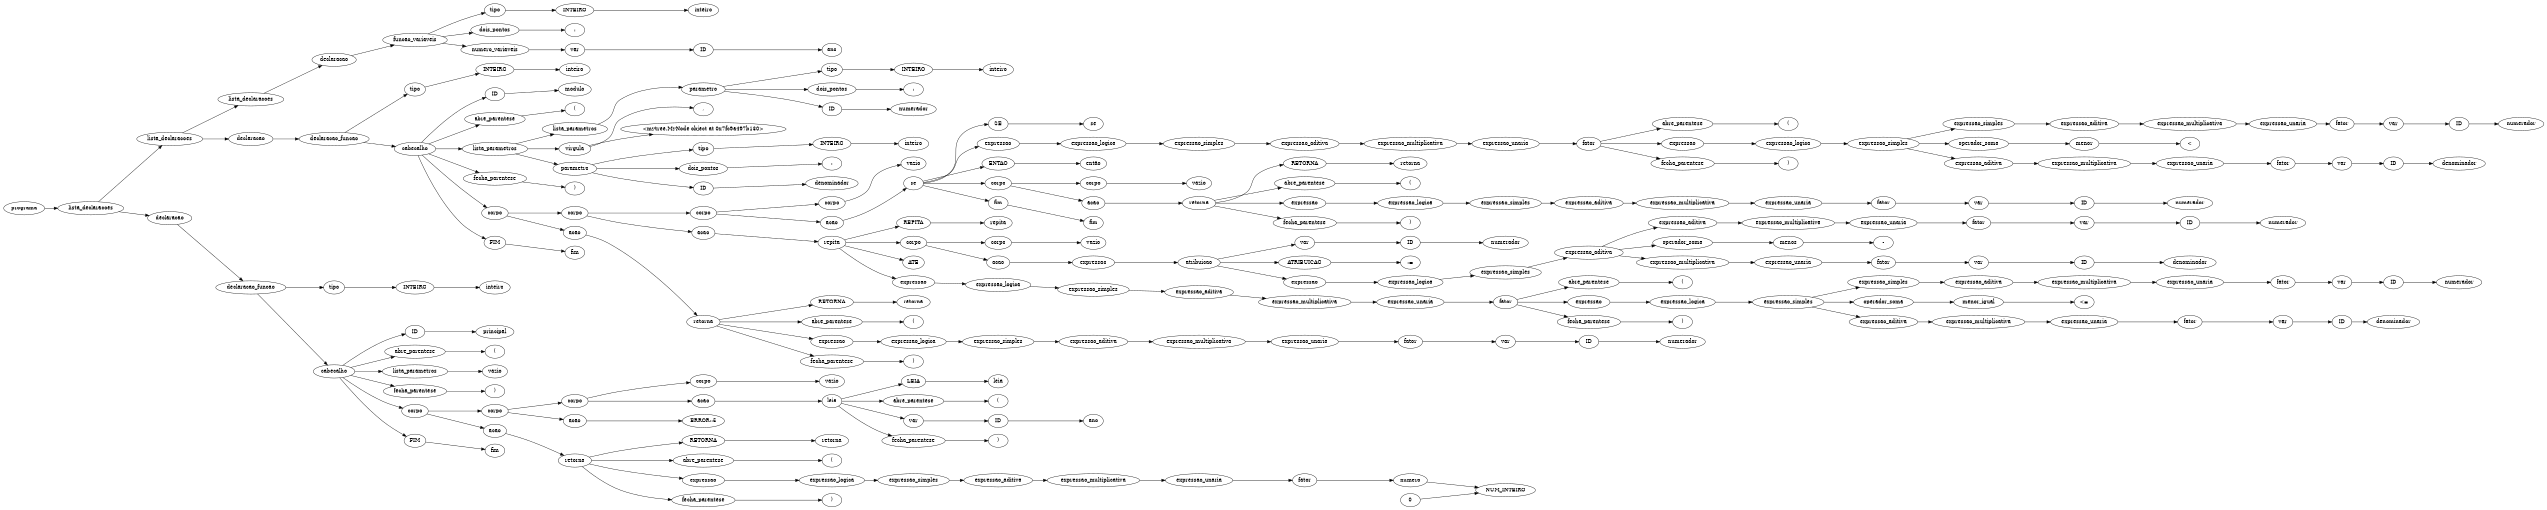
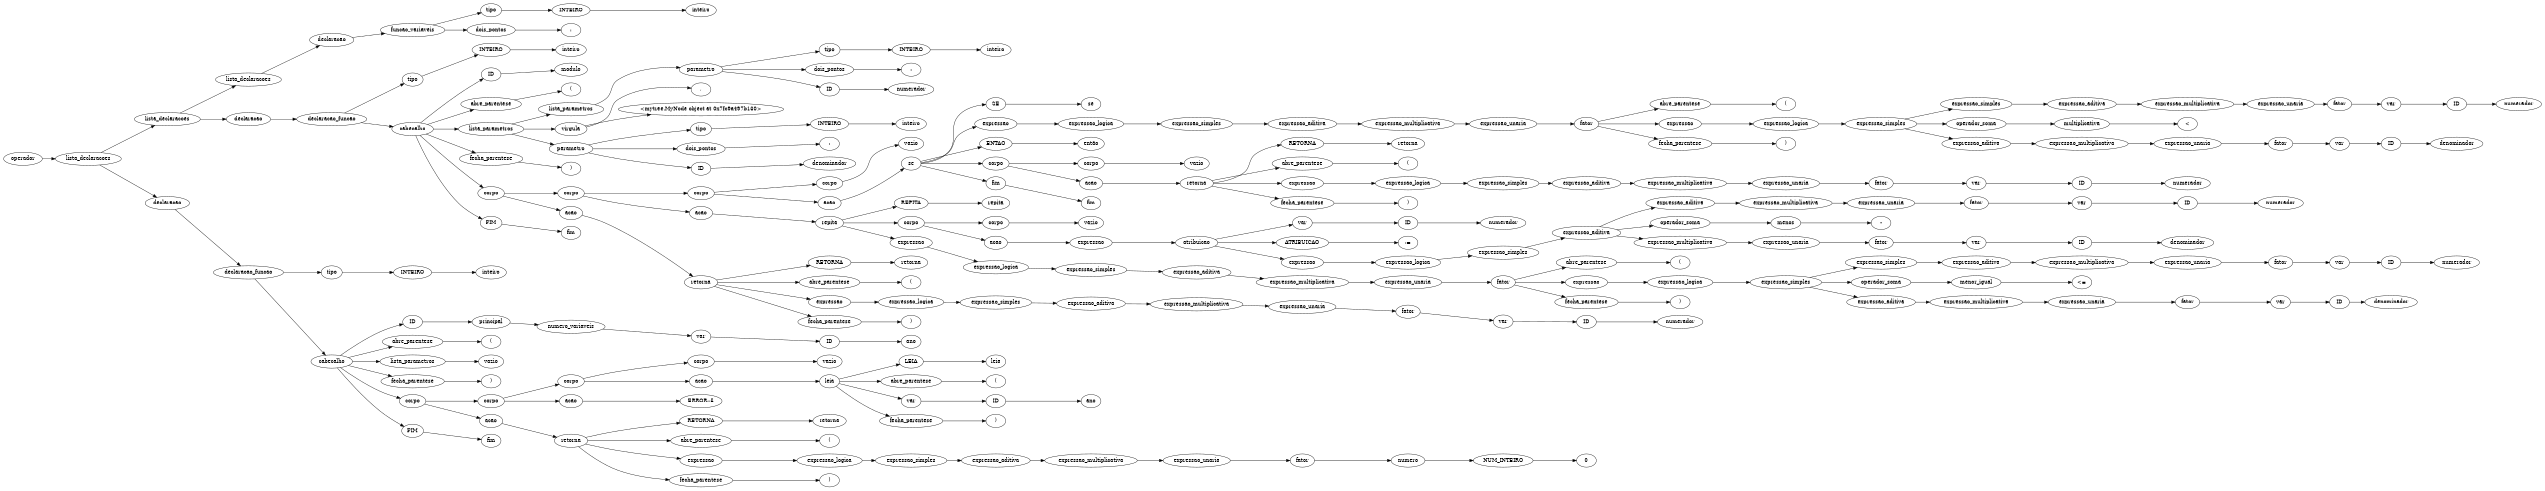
edge "funcao_variaveis" -> "numero_variaveis": now "principal" -> "numero_variaveis"
node "menor": label "menor" -> "multiplicativa"
node "programa": label "programa" -> "operador"
node "ATE": removed
edge "0" -> "NUM_INTEIRO": reversed
